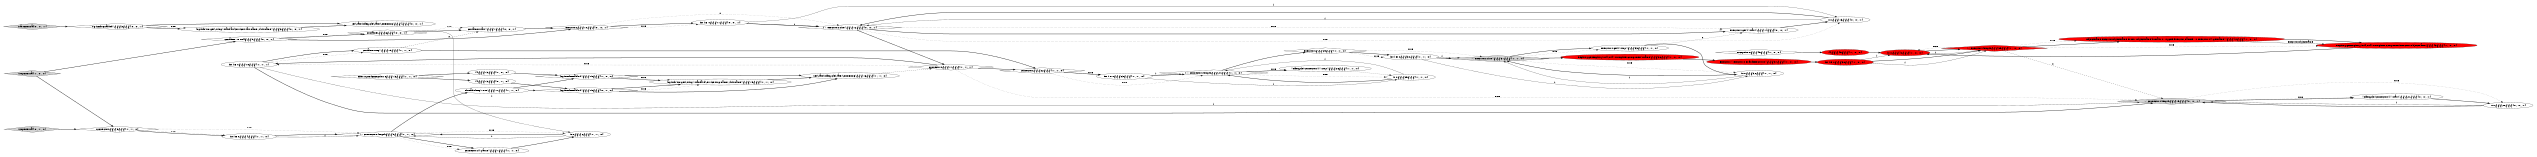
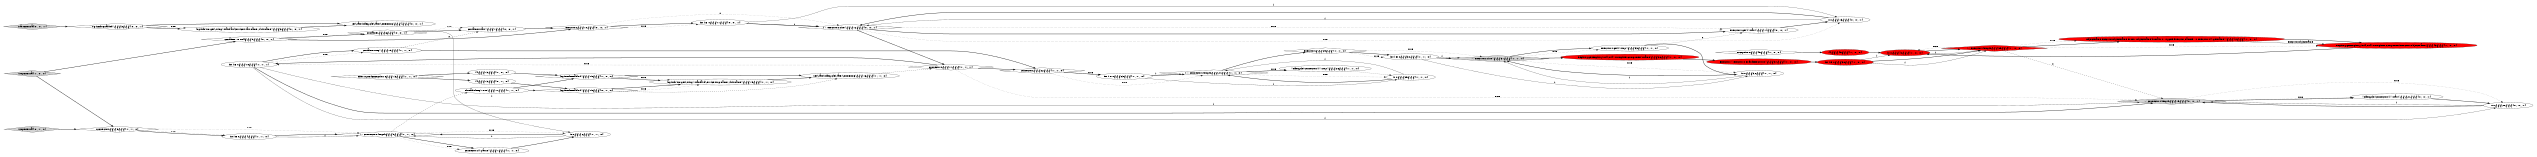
edge "log.isInfoEnabled()@@@15@@@['0', '1', '0']" -> "setState(LifecycleState.STOPPING)@@@16@@@['1', '1', '0']": style bold -> dashed
edge "i < connectors.length@@@5@@@['1', '1', '0']" -> "Thread.sleep(1000)@@@11@@@['1', '1', '0']": style bold -> dashed
edge "int i = 0@@@18@@@['1', '1', '1']" -> "i++@@@20@@@['0', '0', '1']": added, label "i"
